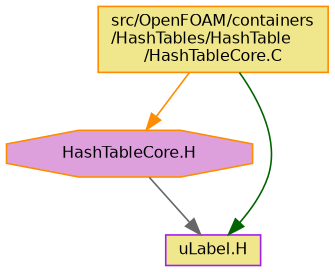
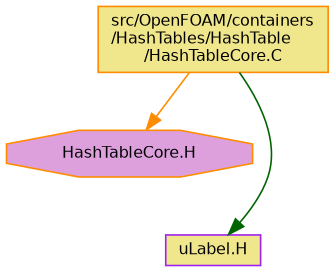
edge "HashTableCore.H" -> "uLabel.H": removed
